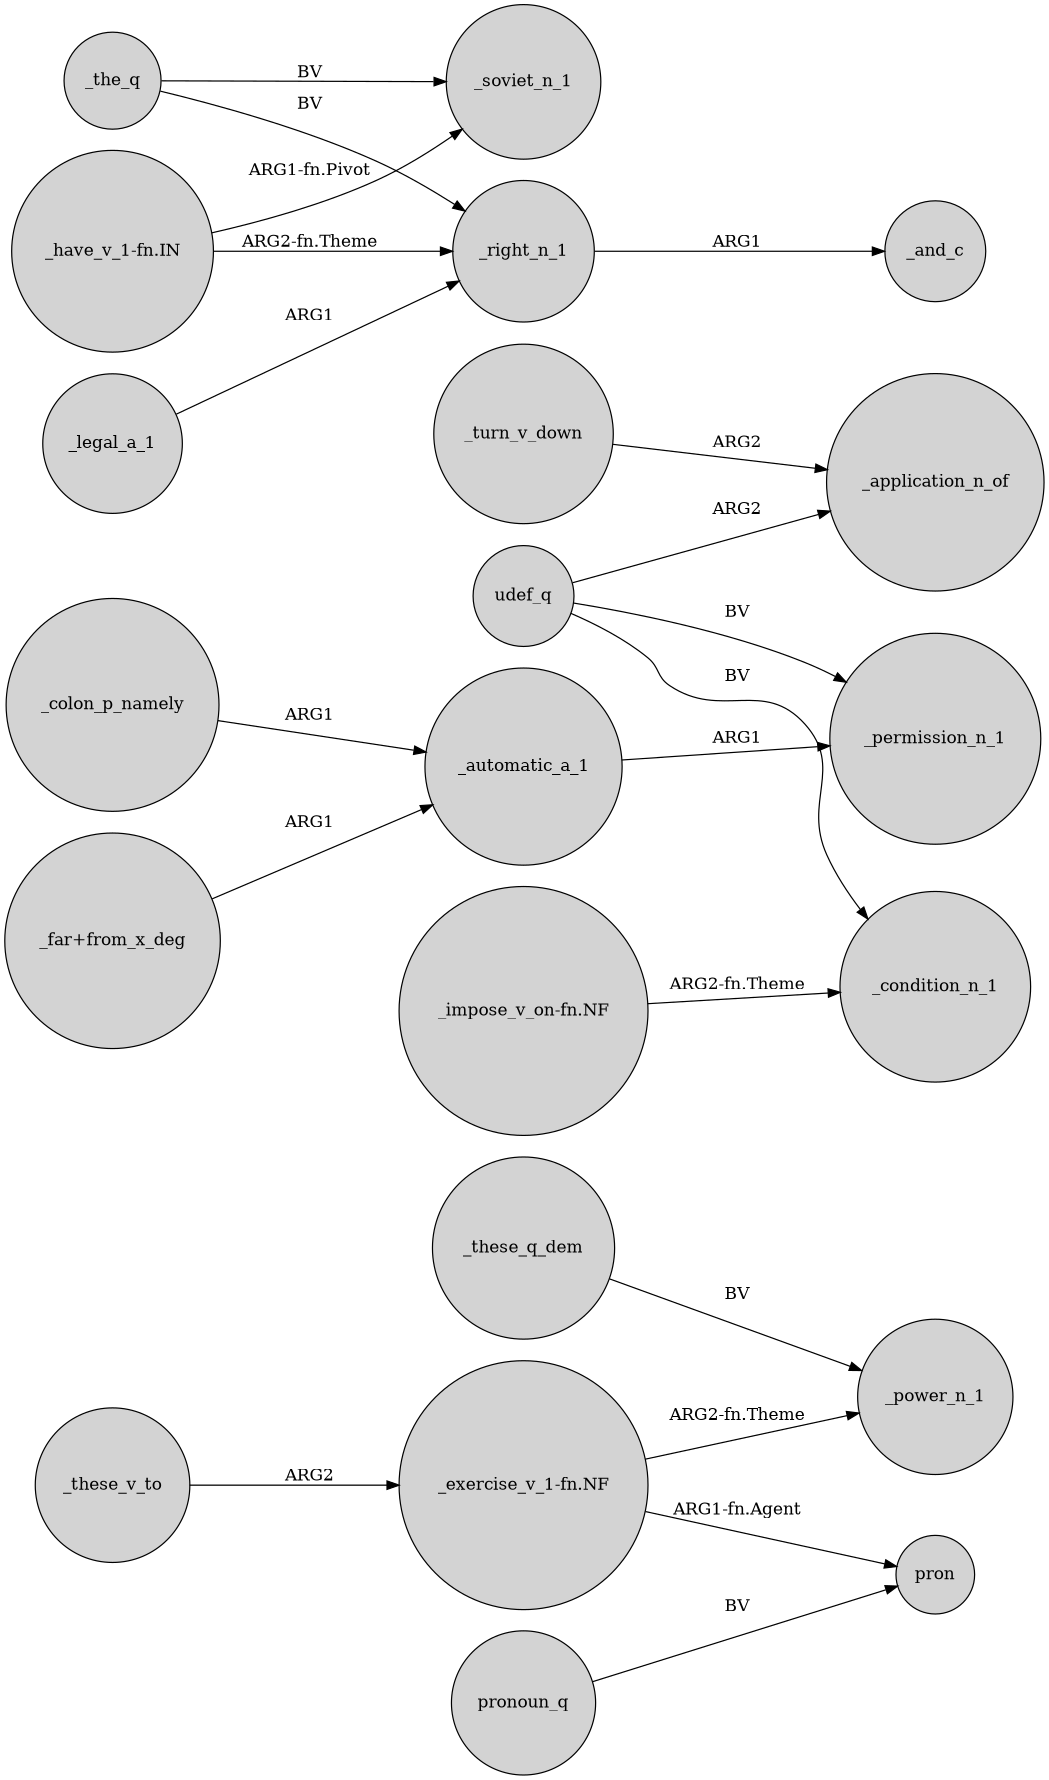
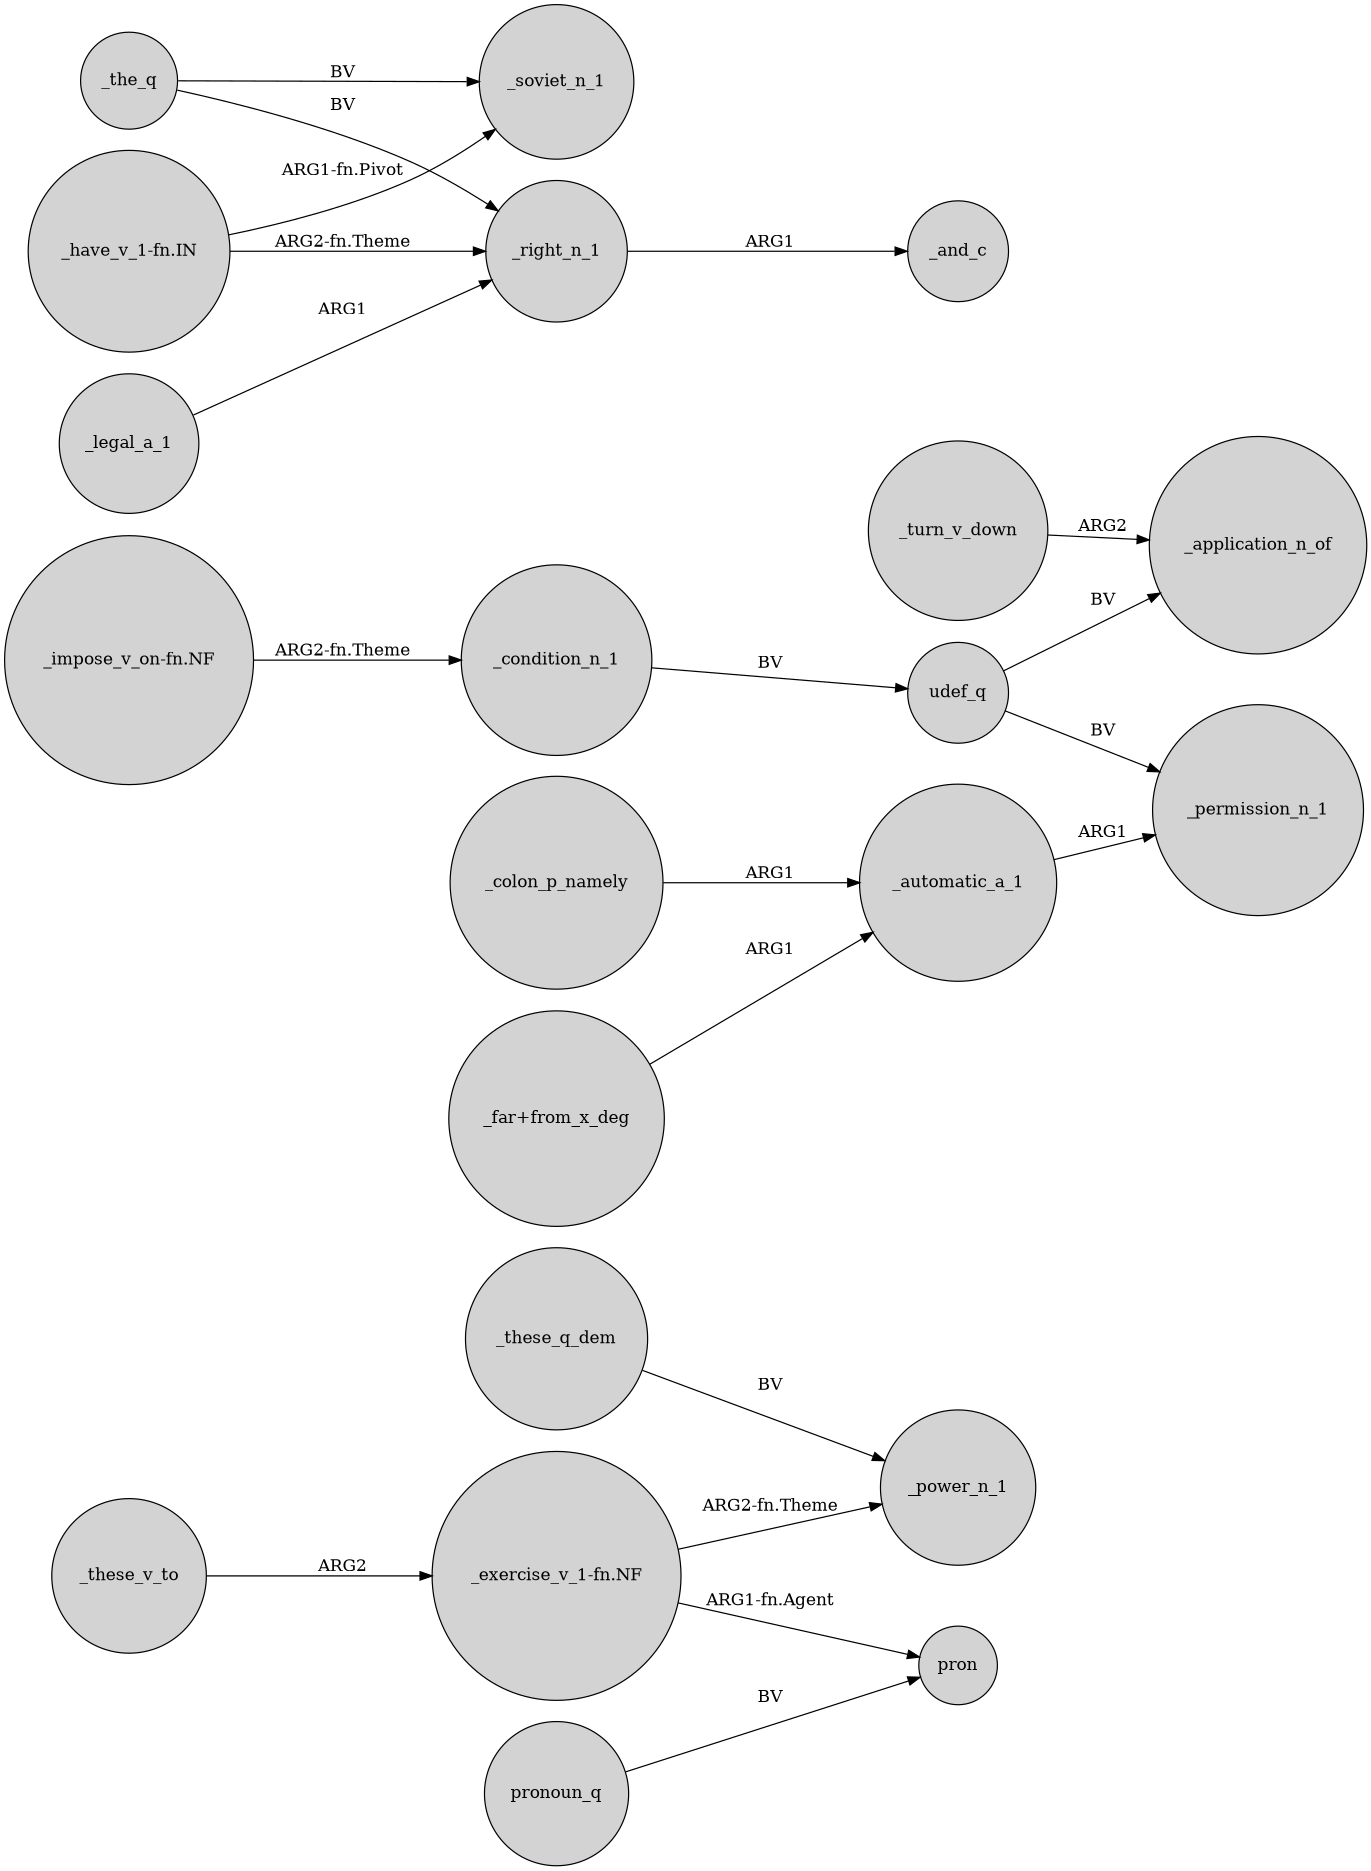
edge "udef_q" -> "_application_n_of": label "ARG2" -> "BV"
edge "udef_q" -> "_condition_n_1": reversed
